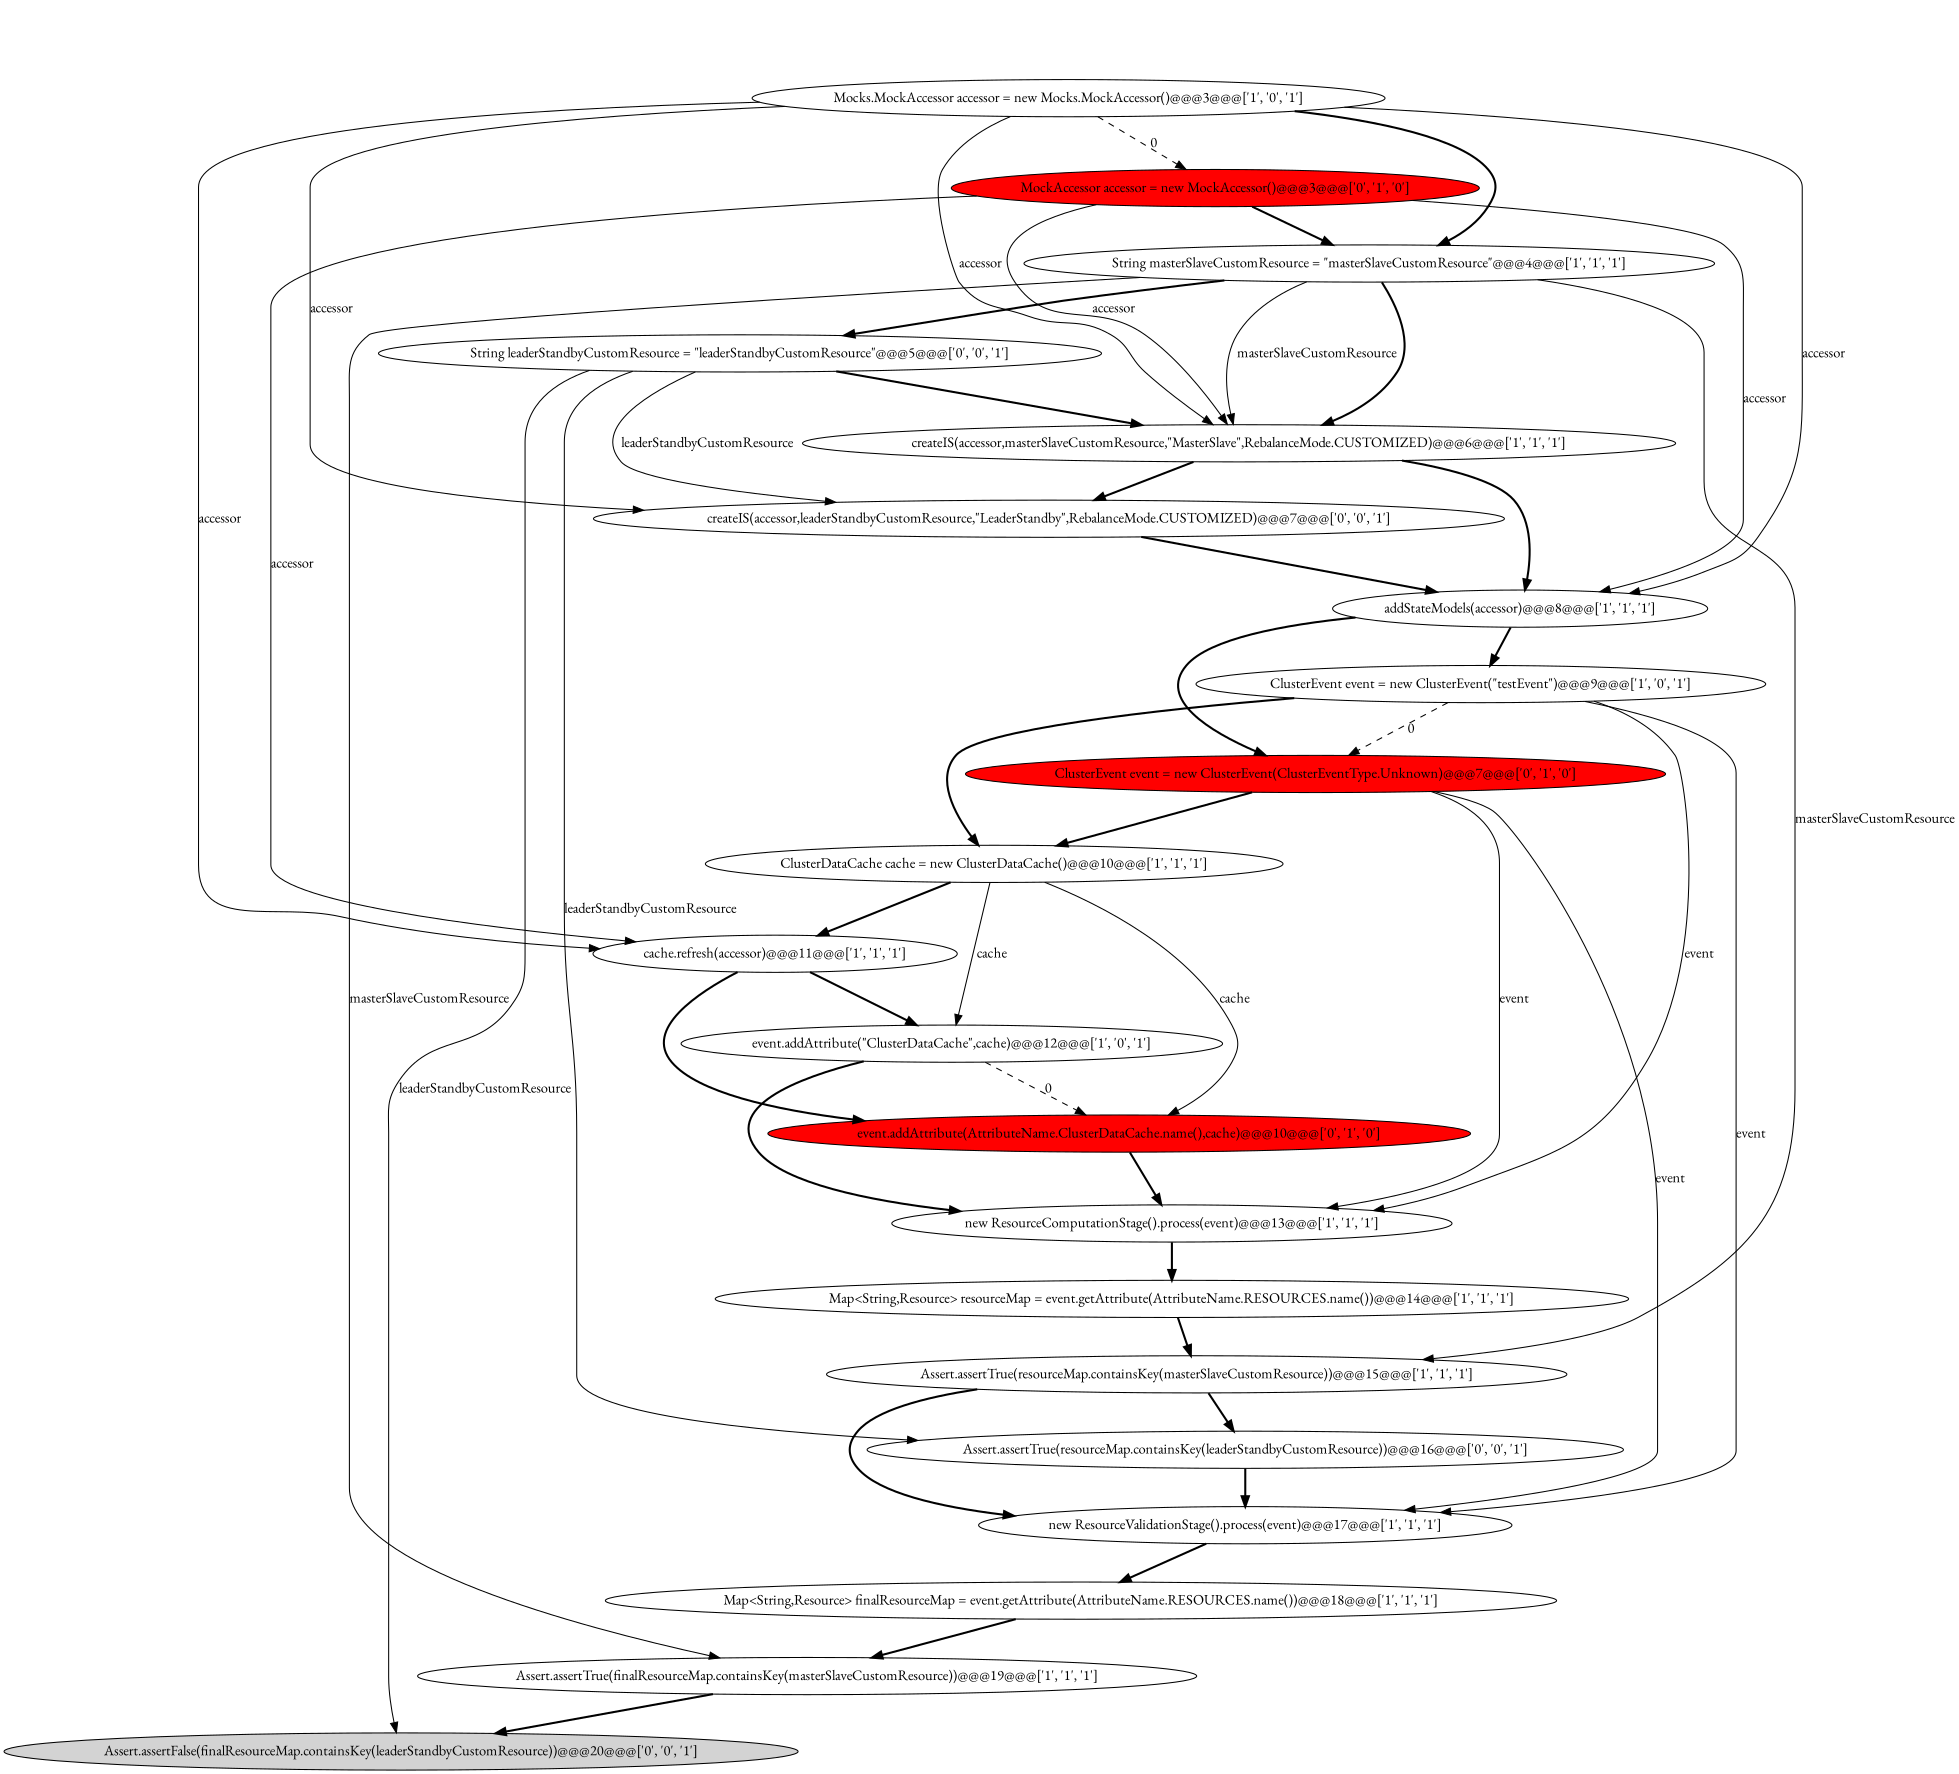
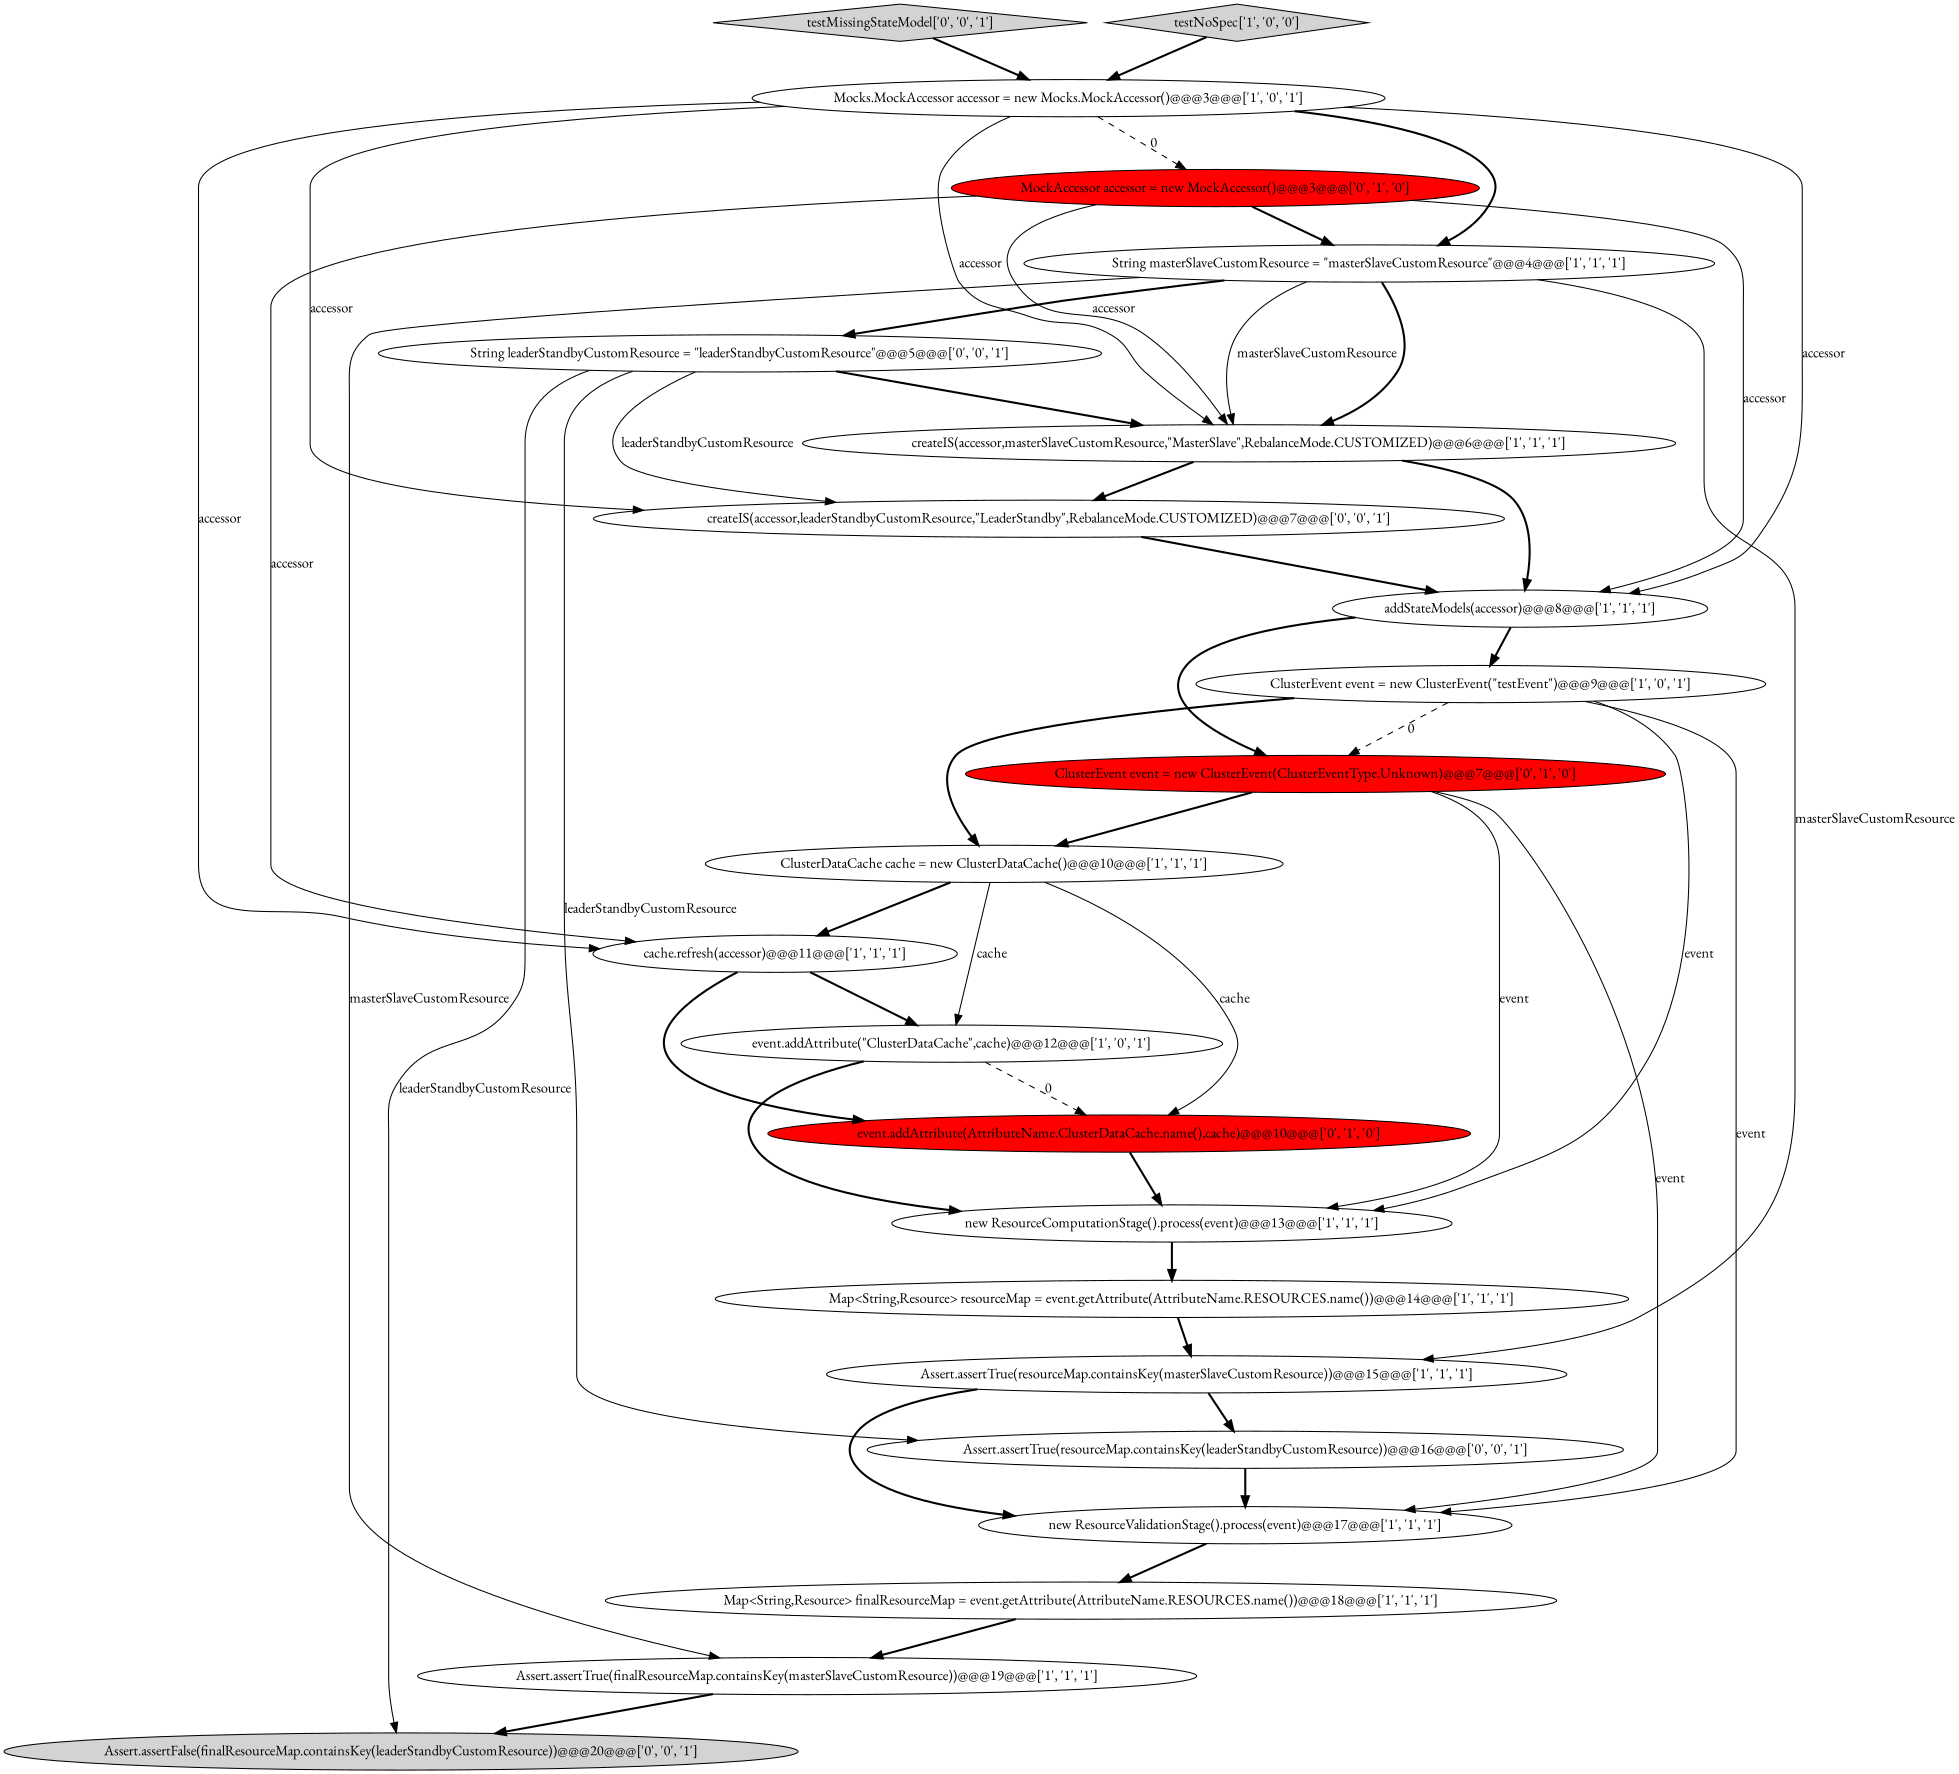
node "testMissingStateModel['0', '0', '1']": added
node "testNoSpec['1', '0', '0']": added
